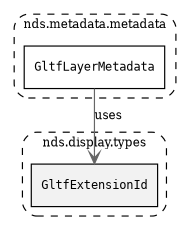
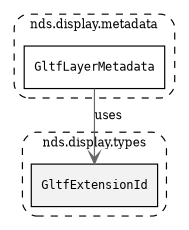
cluster "nds.metadata.metadata": label "nds.metadata.metadata" -> "nds.display.metadata"
